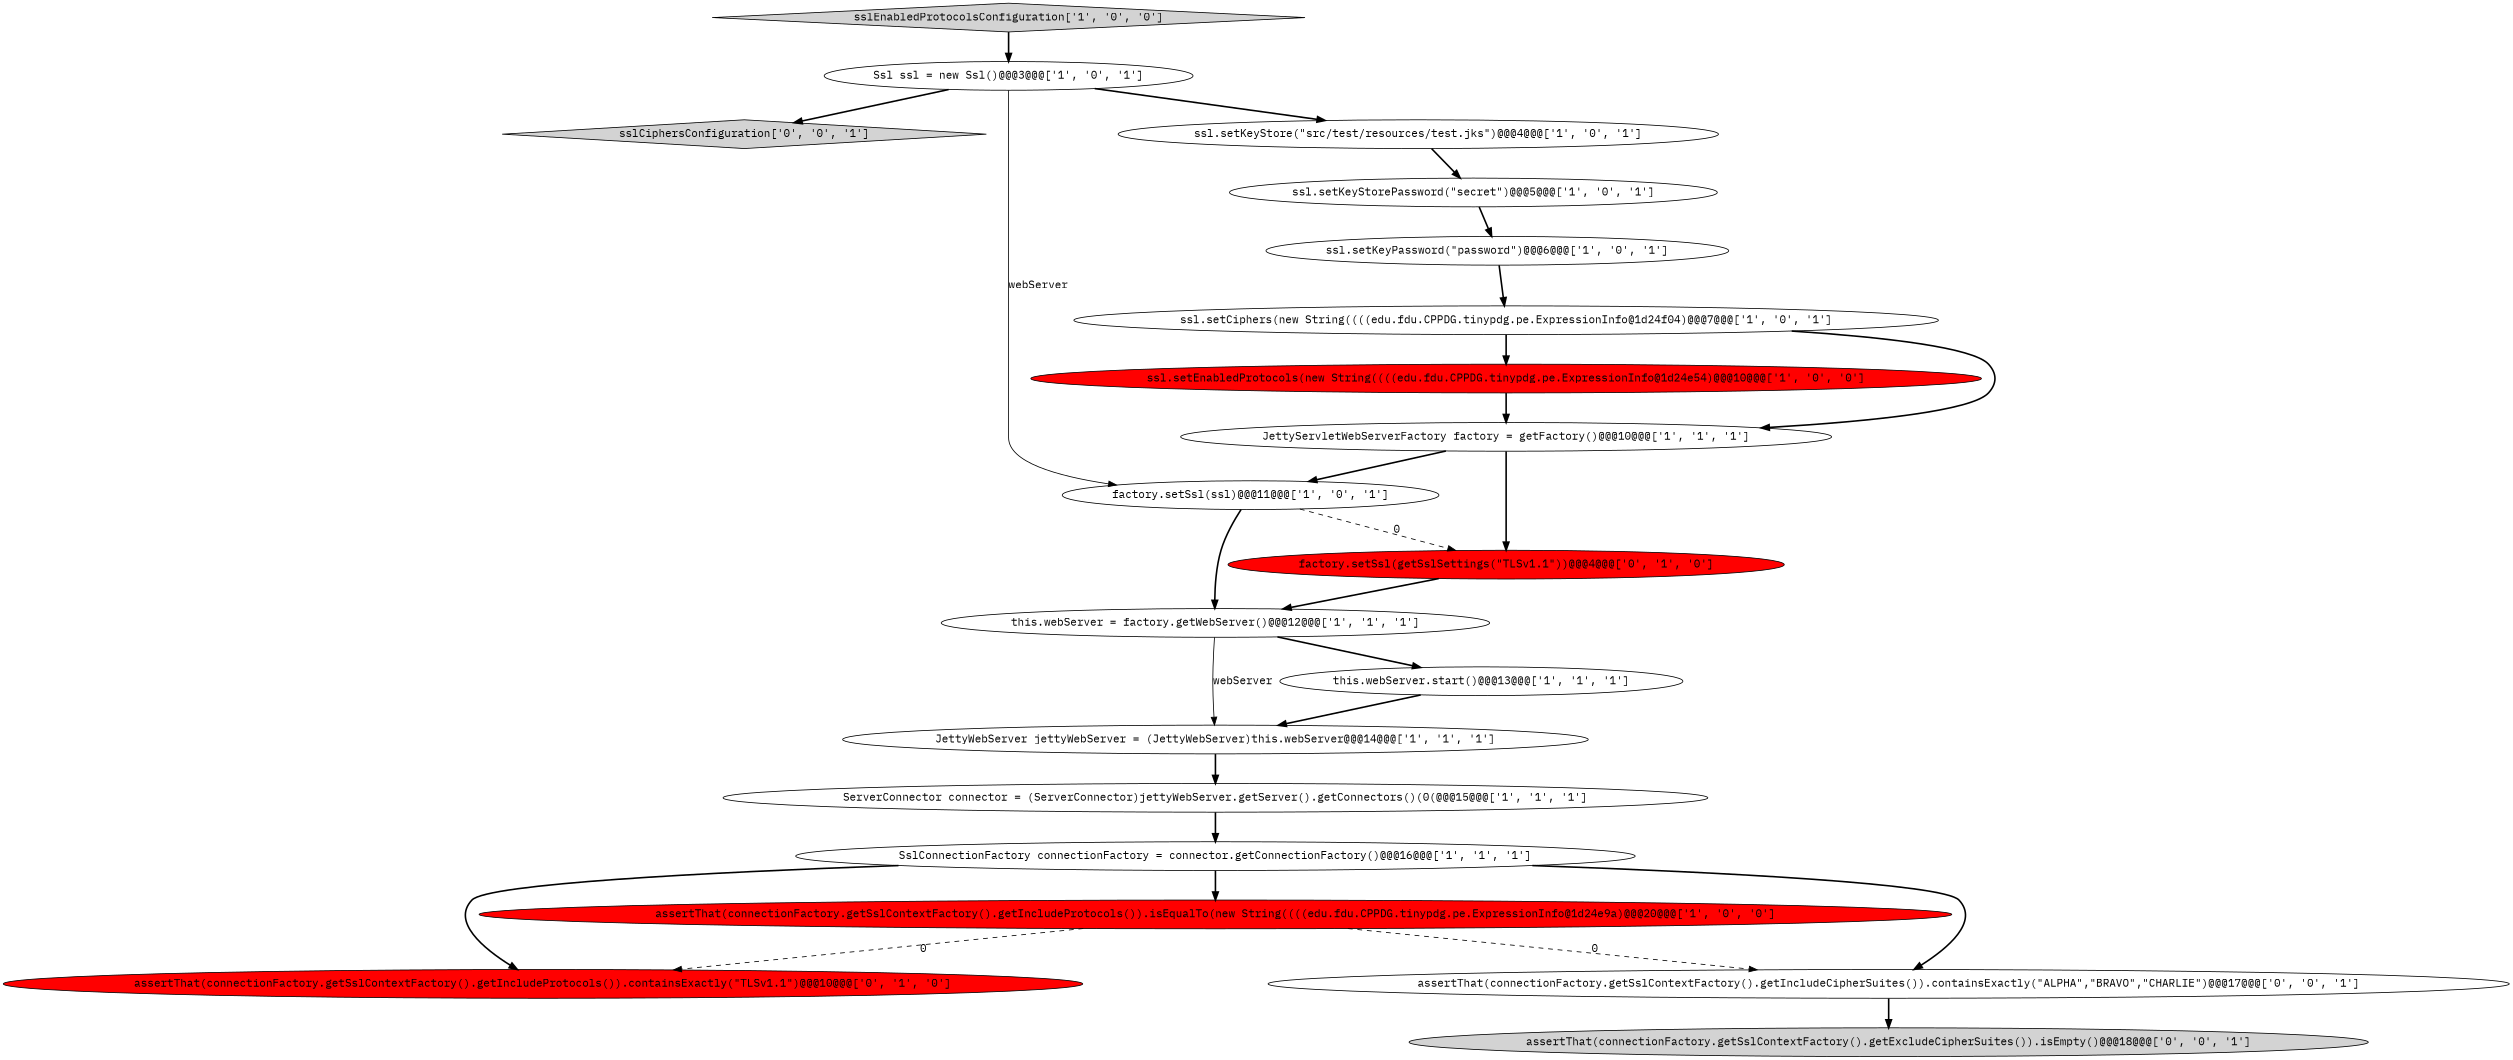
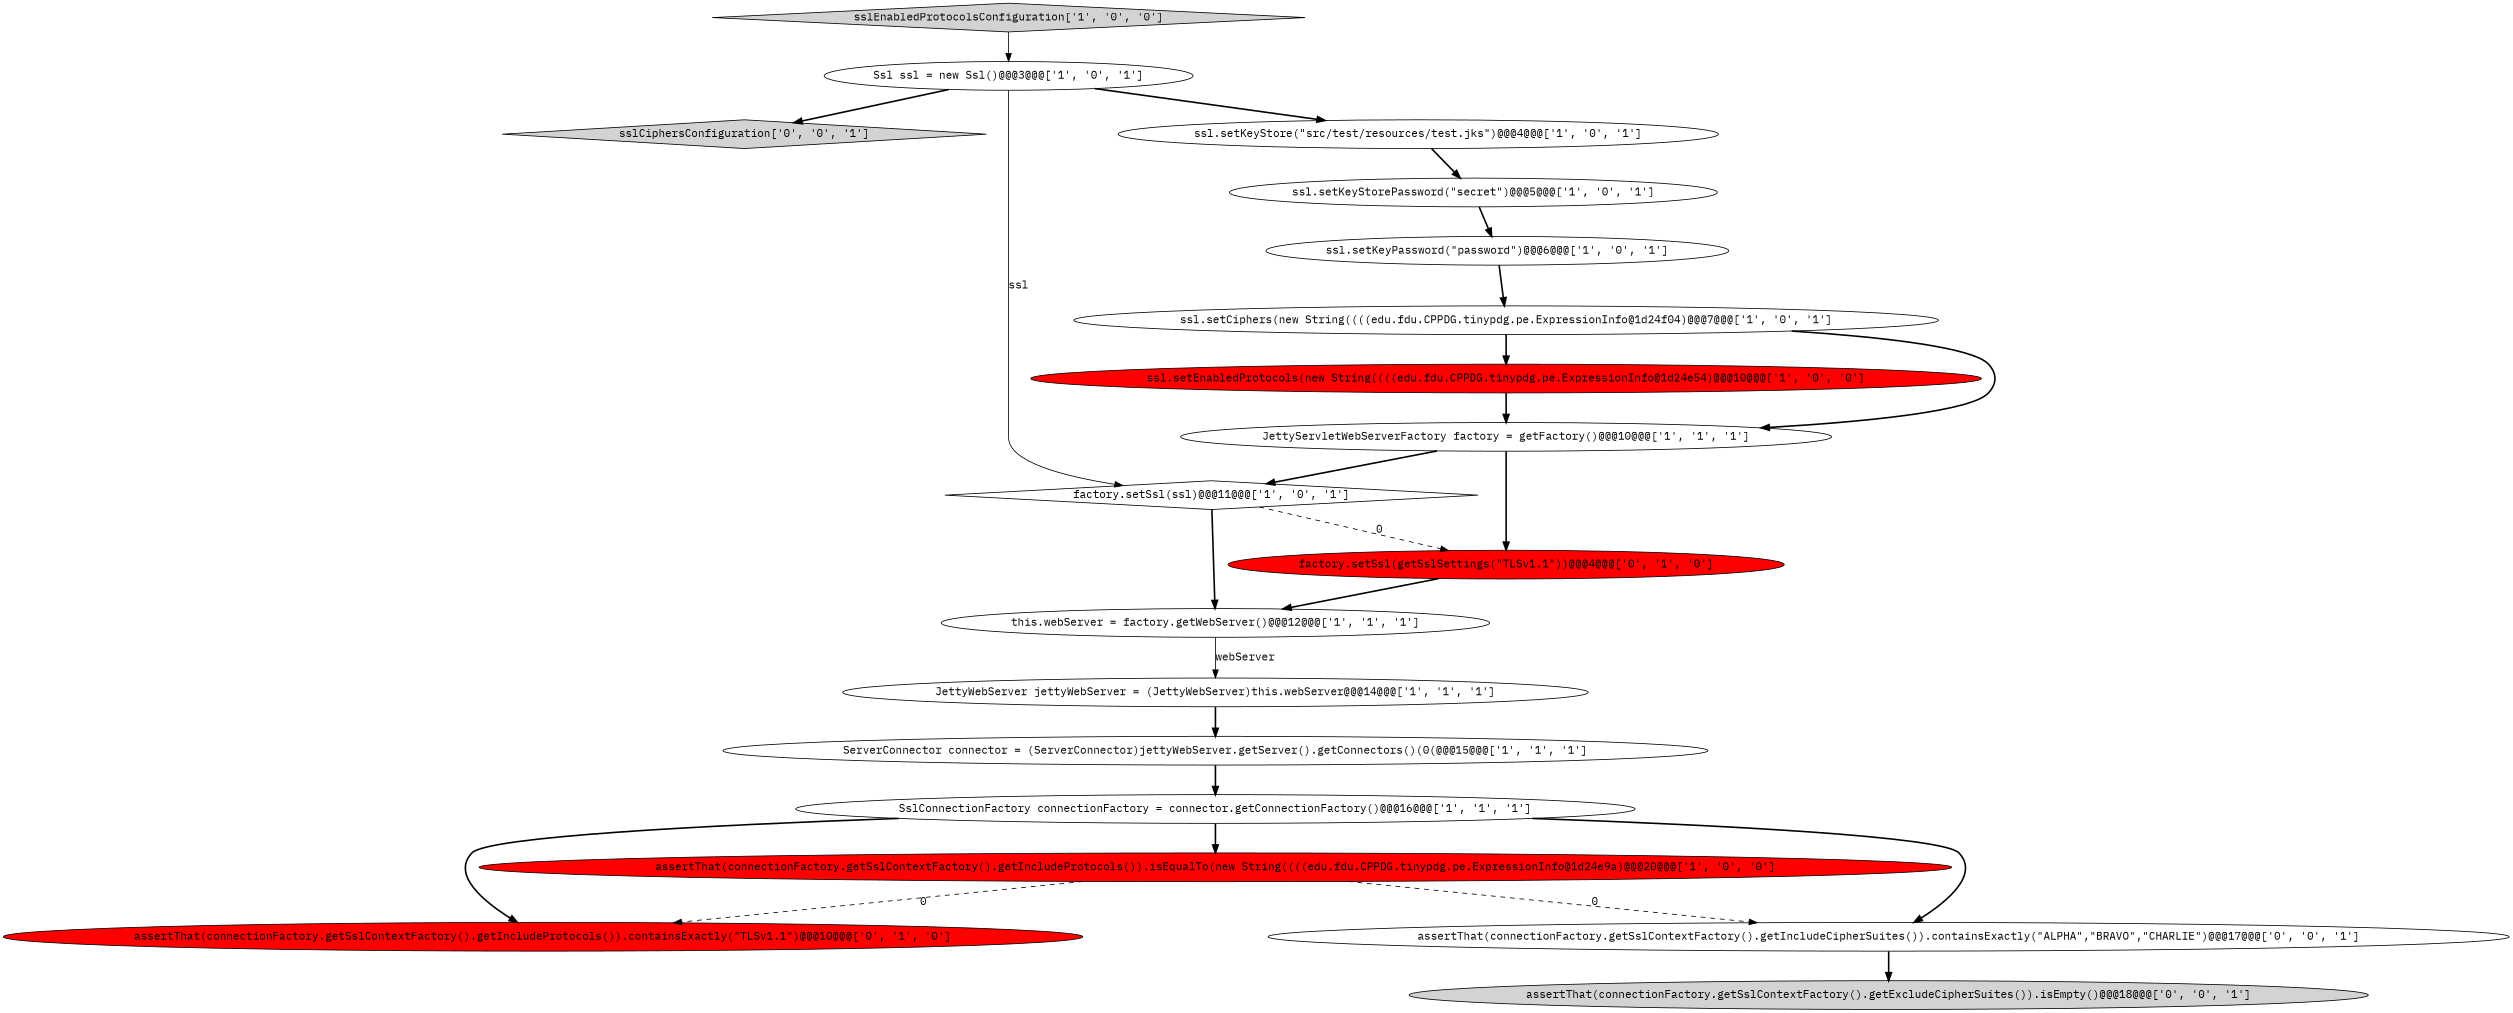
edge "sslEnabledProtocolsConfiguration['1', '0', '0']" -> "Ssl ssl = new Ssl()@@@3@@@['1', '0', '1']": style bold -> solid
edge "Ssl ssl = new Ssl()@@@3@@@['1', '0', '1']" -> "factory.setSsl(ssl)@@@11@@@['1', '0', '1']": label "webServer" -> "ssl"
node "factory.setSsl(ssl)@@@11@@@['1', '0', '1']": shape ellipse -> diamond
node "this.webServer.start()@@@13@@@['1', '1', '1']": removed
